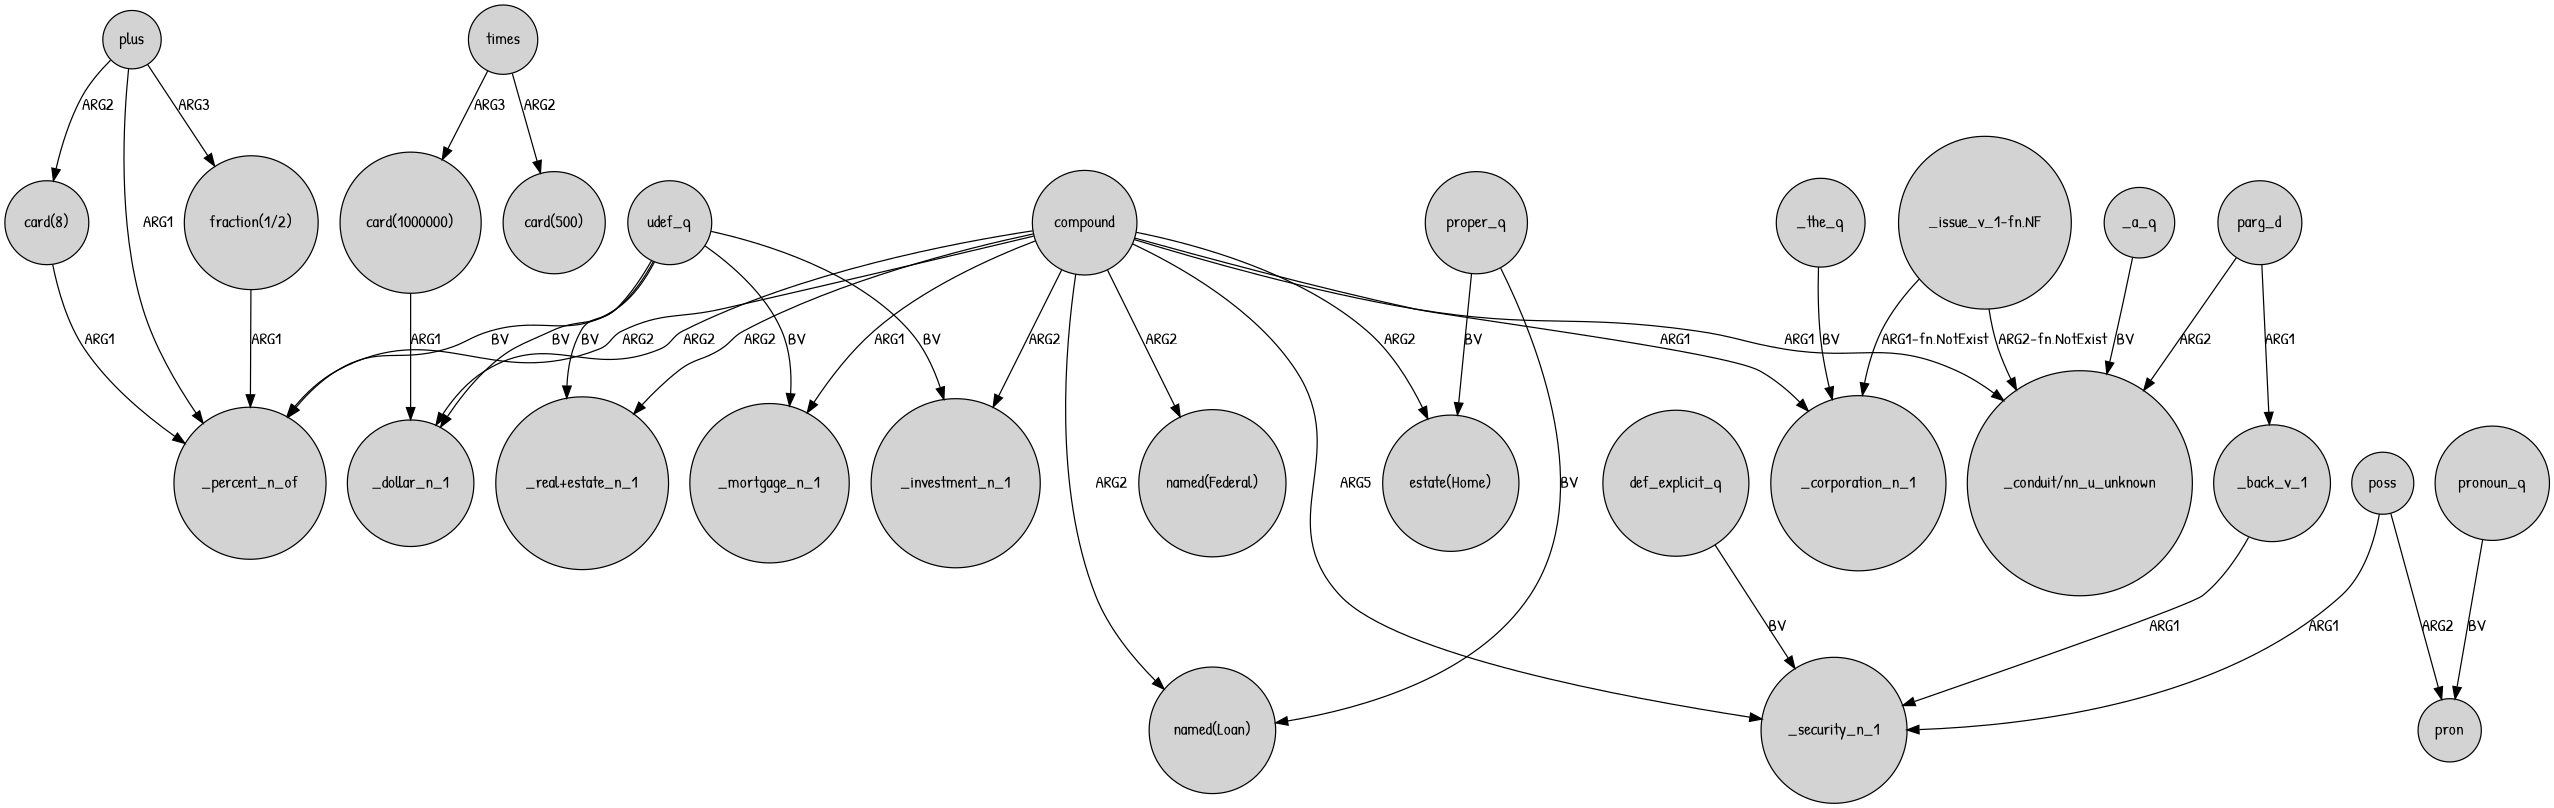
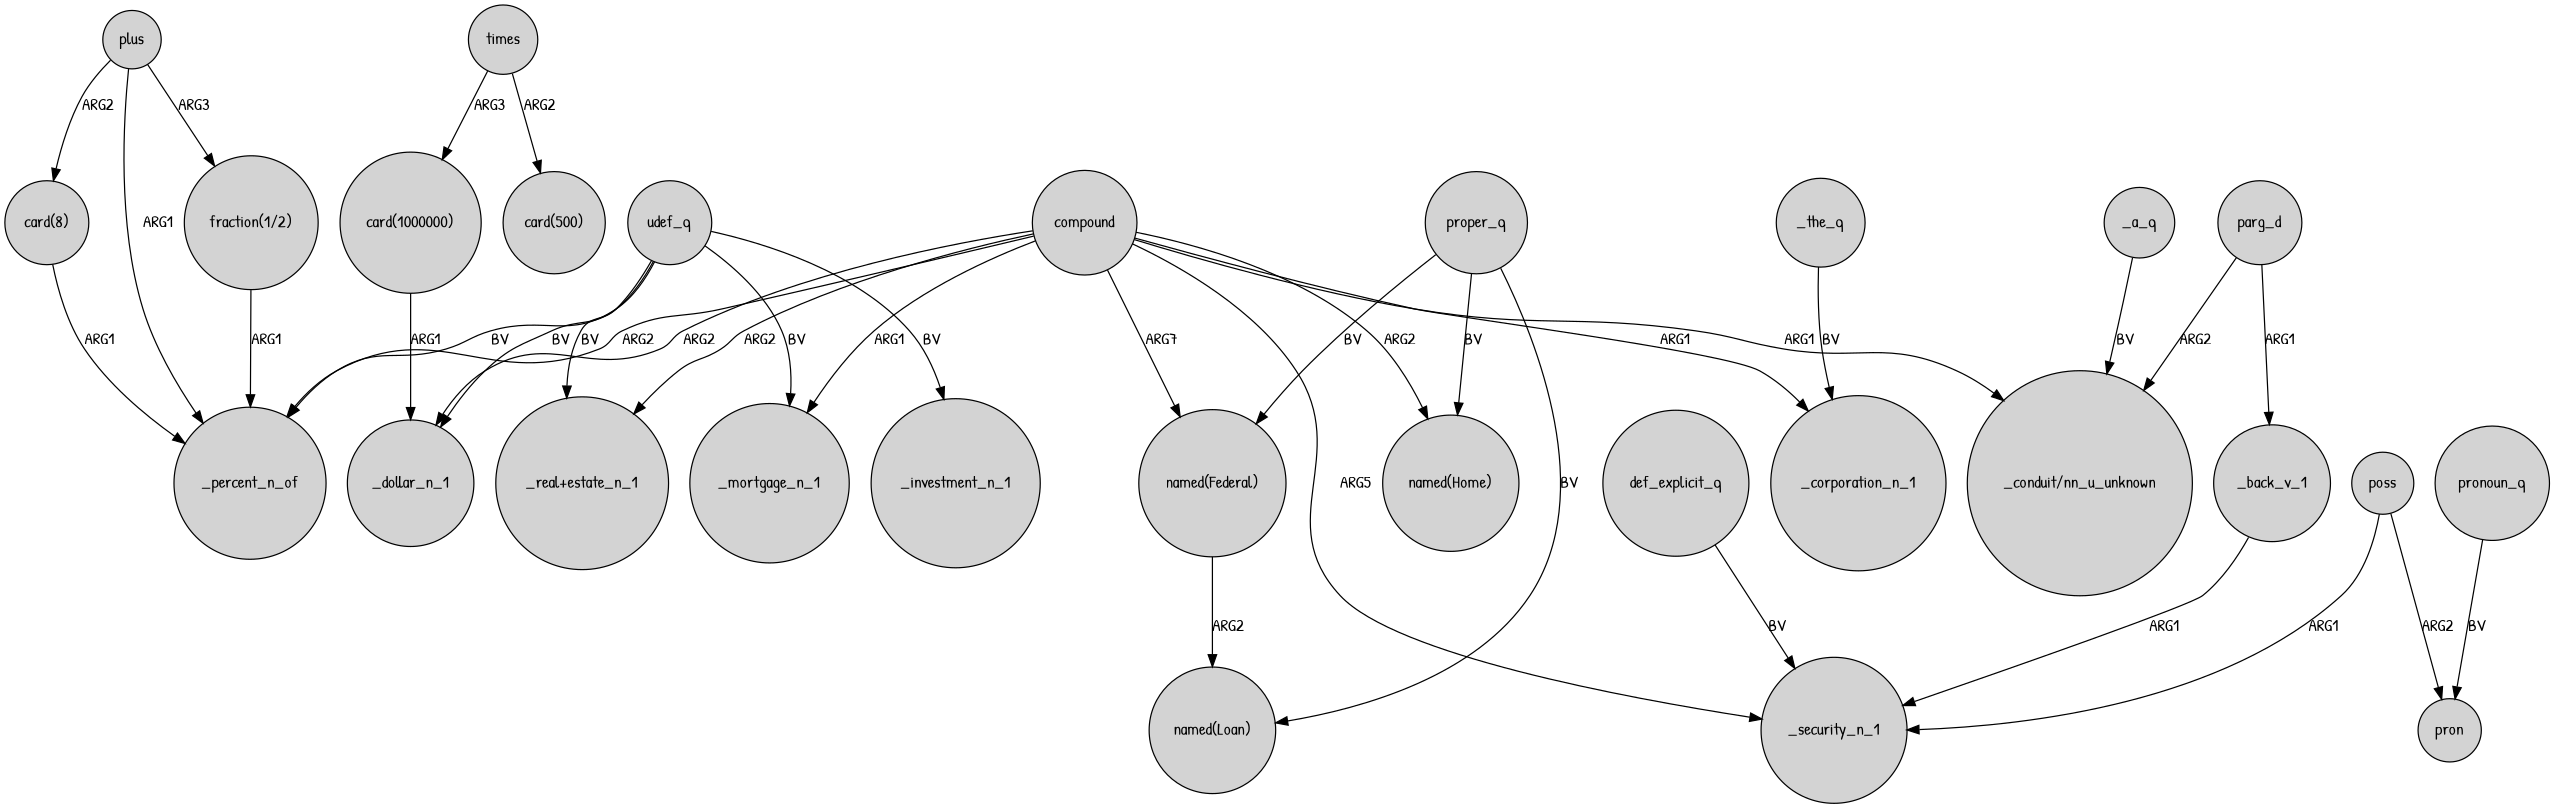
node "_issue_v_1-fn.NF": removed
edge "proper_q" -> "named(Federal)": added, label "BV"
edge "compound" -> "_investment_n_1": removed, label "ARG2"
edge "compound" -> "named(Federal)": label "ARG2" -> "ARG7"
node "estate(Home)": label "estate(Home)" -> "named(Home)"
edge "compound" -> "named(Loan)": now "named(Federal)" -> "named(Loan)"
